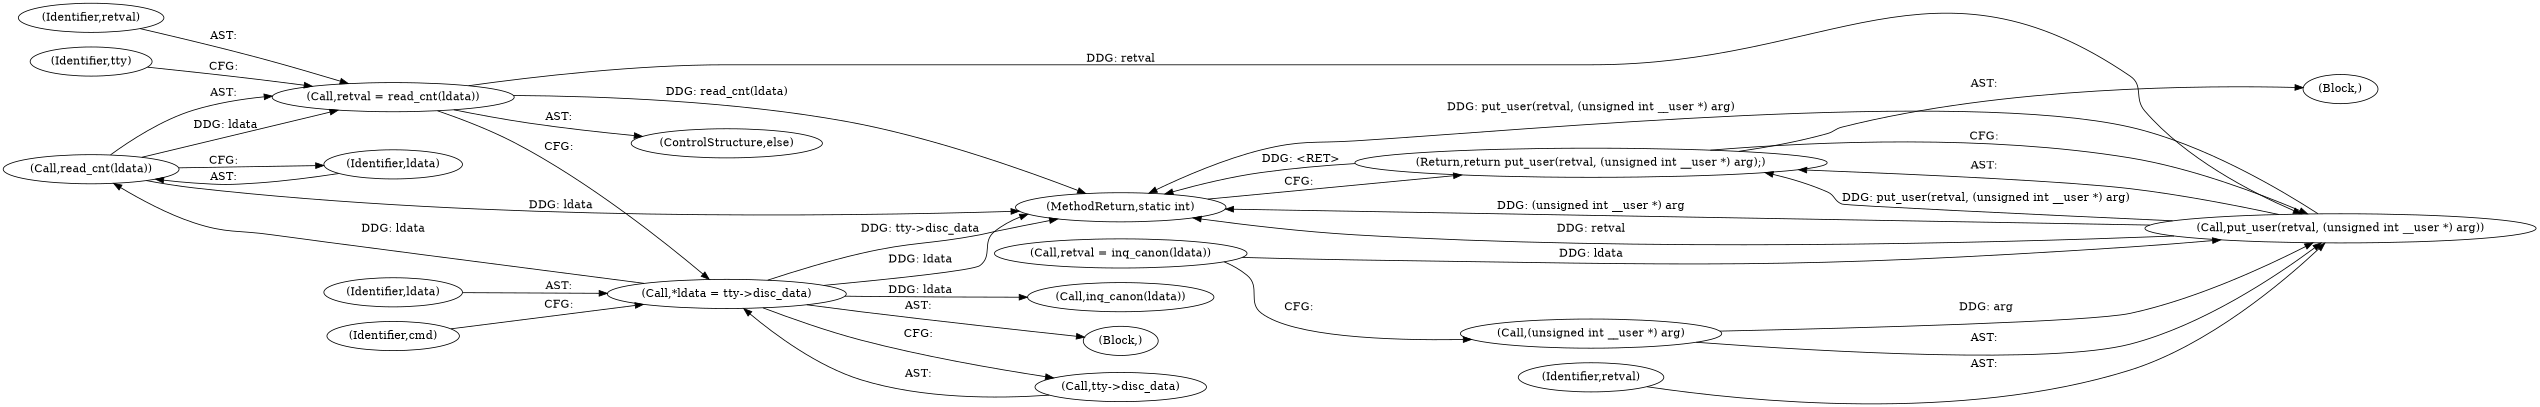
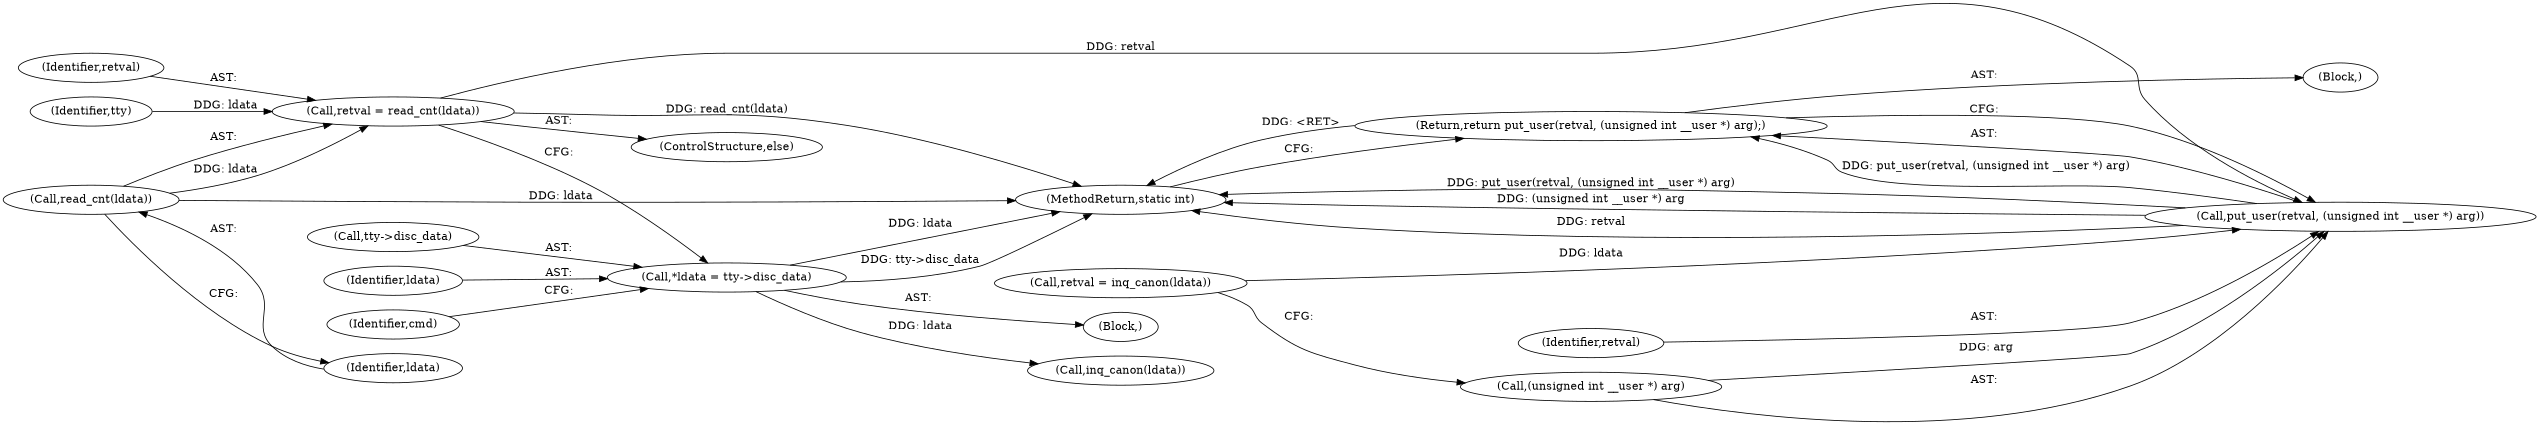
edge "(Identifier,tty)" -> "(Call,retval = read_cnt(ldata))": label "CFG: " -> "DDG: ldata"
edge "(Call,*ldata = tty->disc_data)" -> "(Call,read_cnt(ldata))": removed, label "DDG: ldata"
edge "(Call,*ldata = tty->disc_data)" -> "(Call,tty->disc_data)": removed, label "CFG:"
